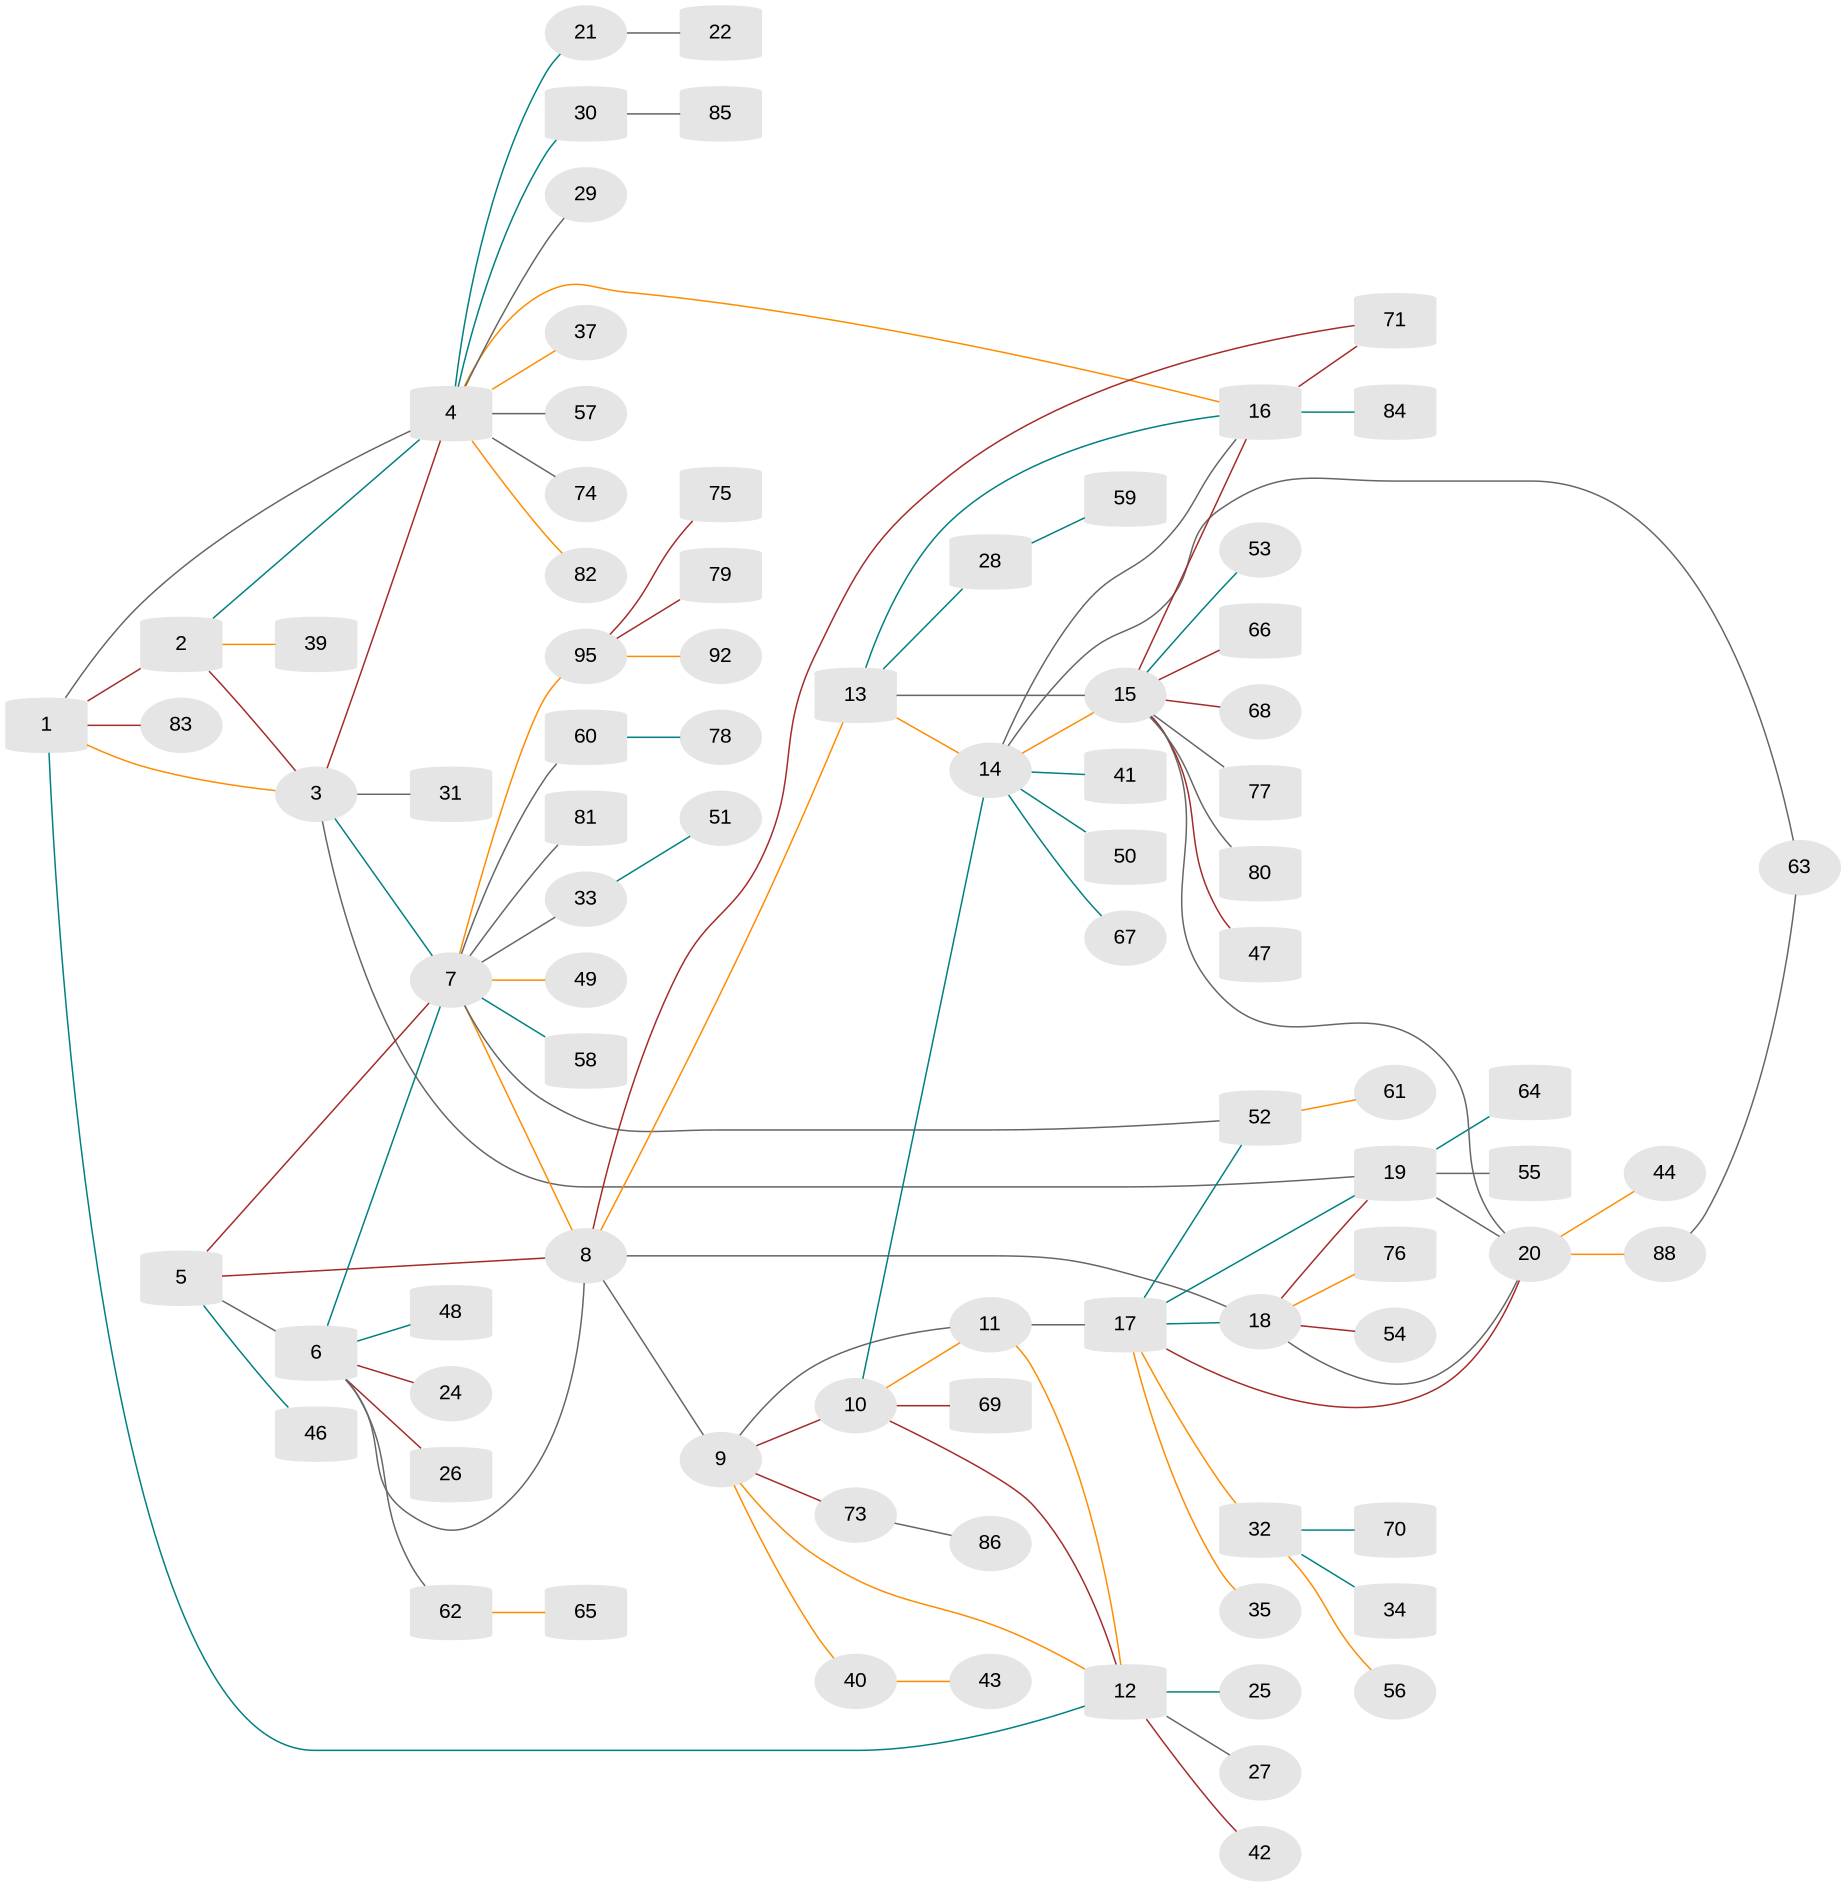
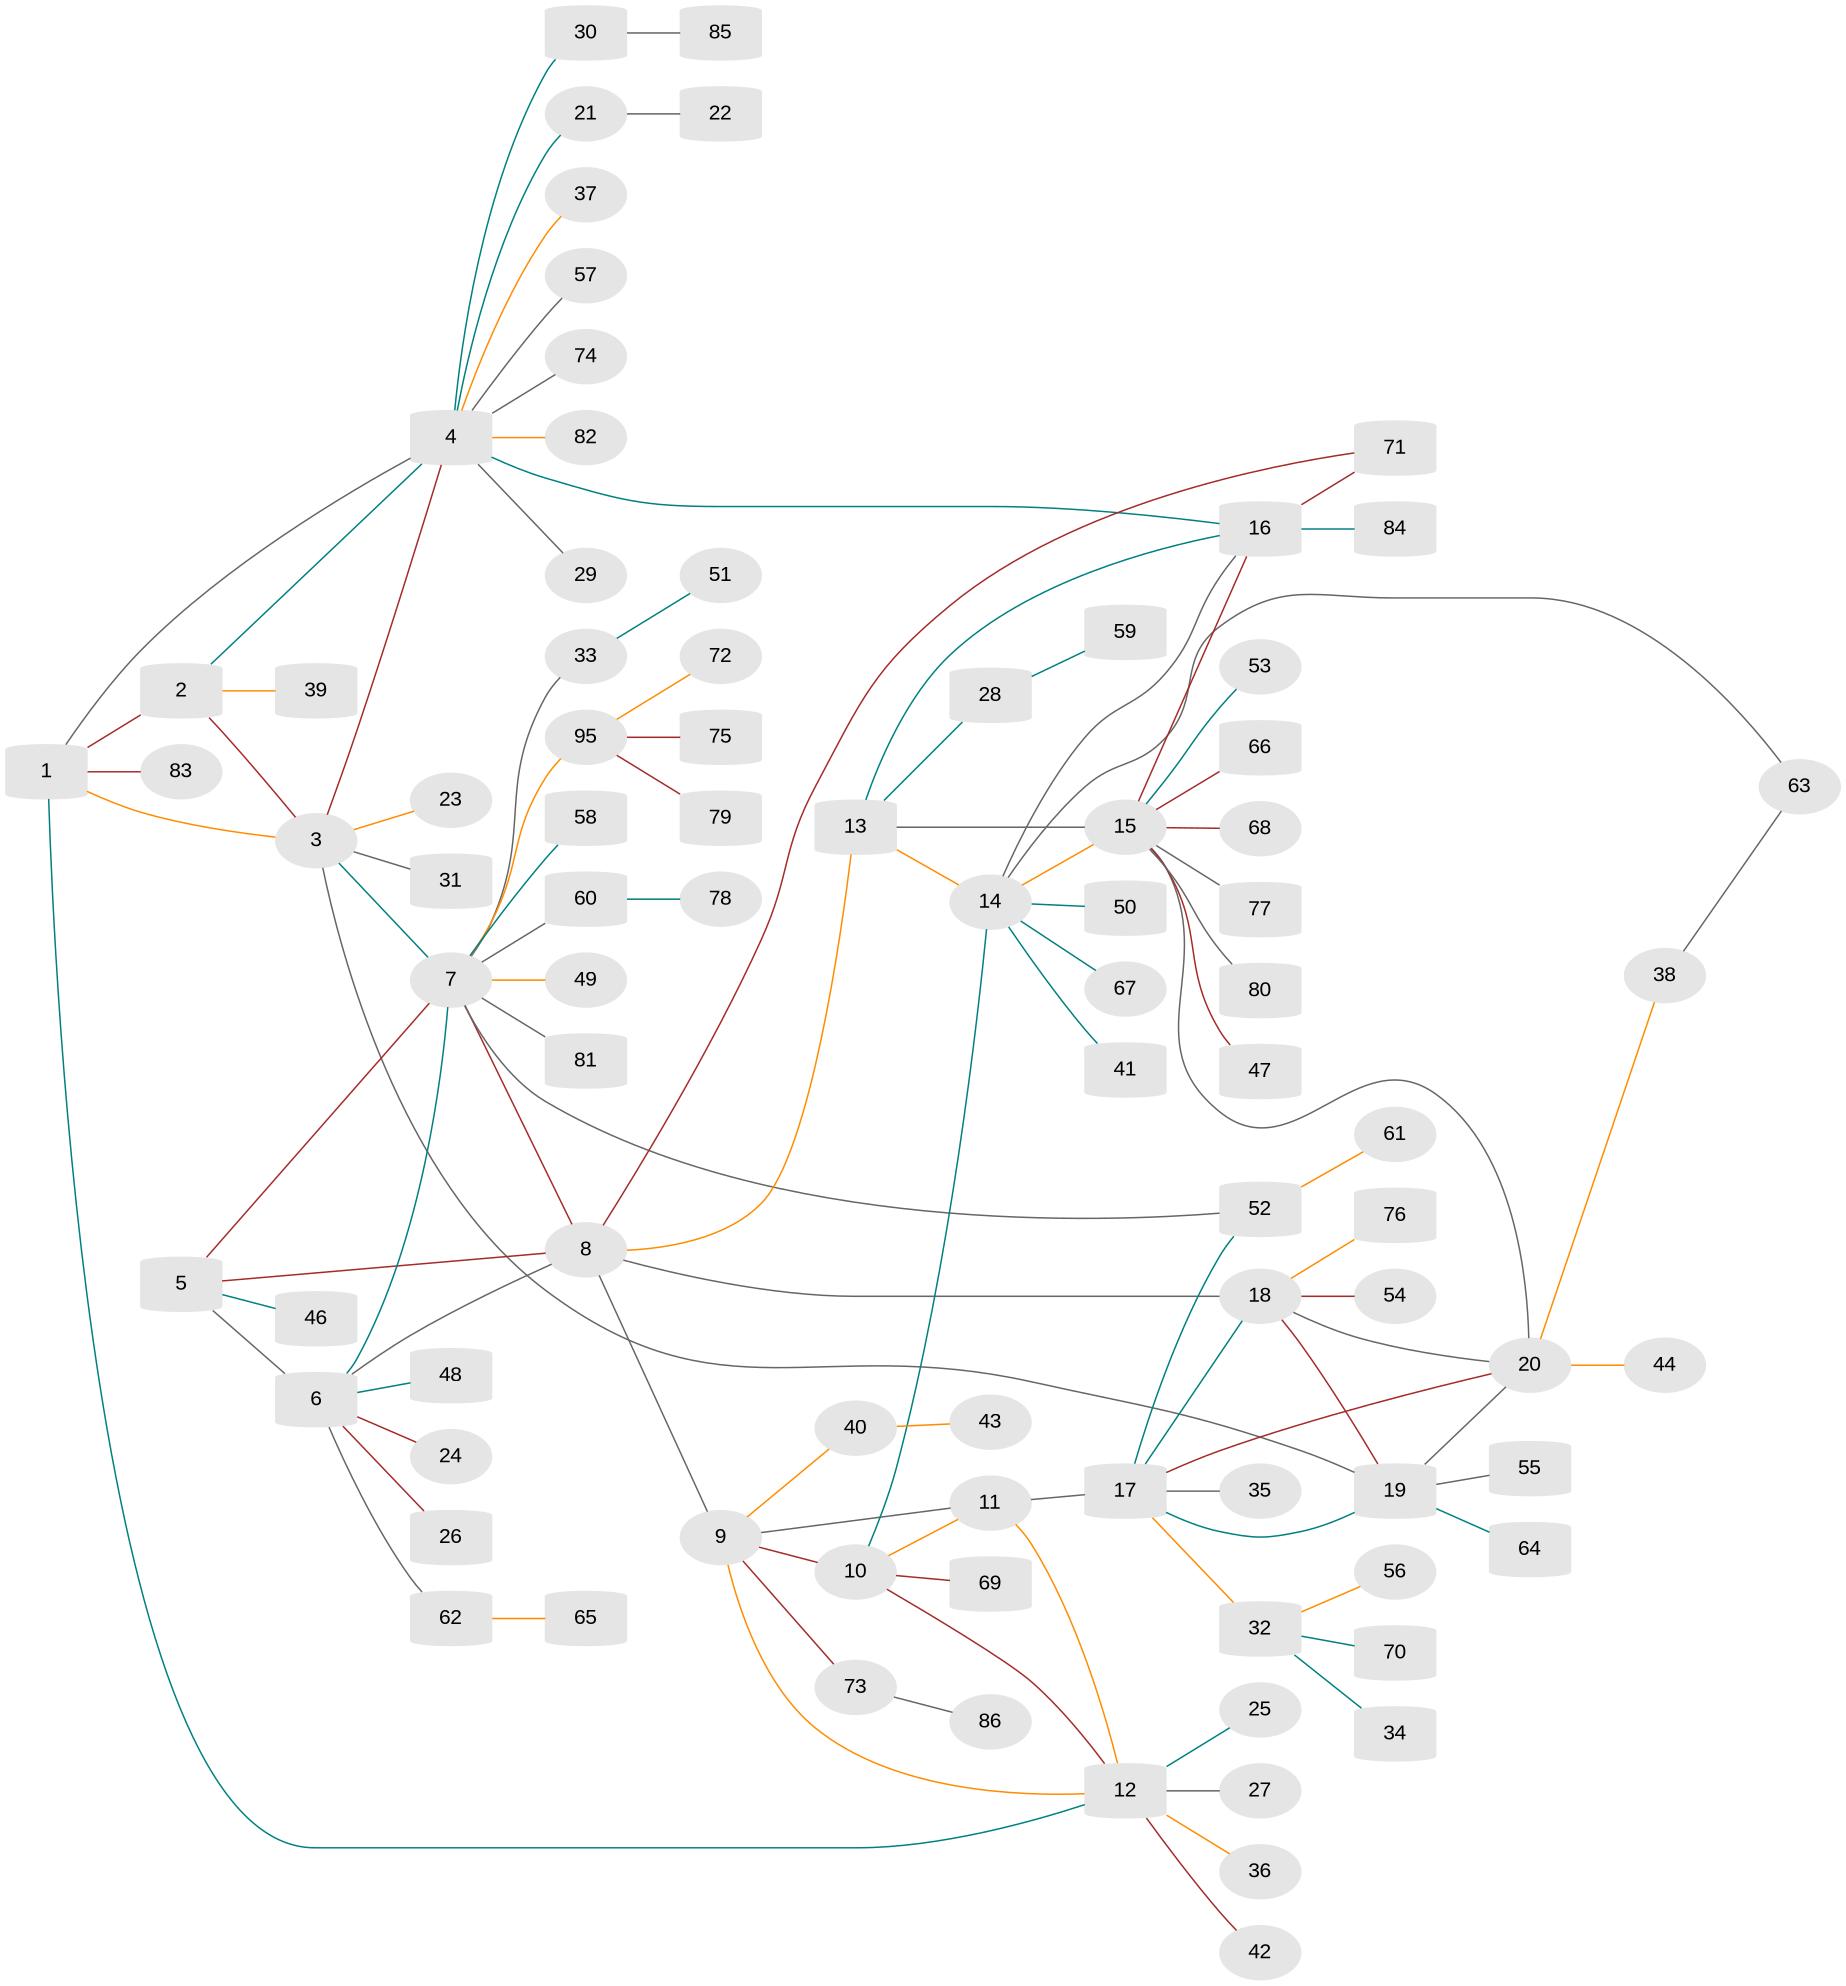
edge "16" -- "4": color darkorange -> teal
node "92": label "92" -> "72"
node "23": added
edge "7" -- "8": color darkorange -> brown
node "88": label "88" -> "38"
edge "17" -- "35": color darkorange -> gray40
node "36": added
